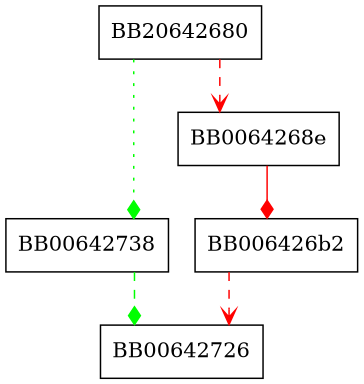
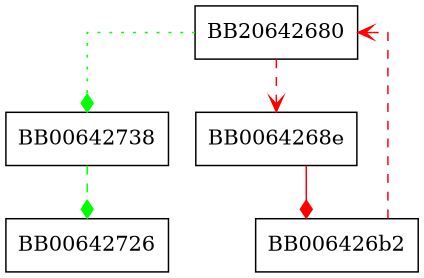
edge "BB006426b2" -> "BB00642726": now "BB006426b2" -> "BB20642680"
